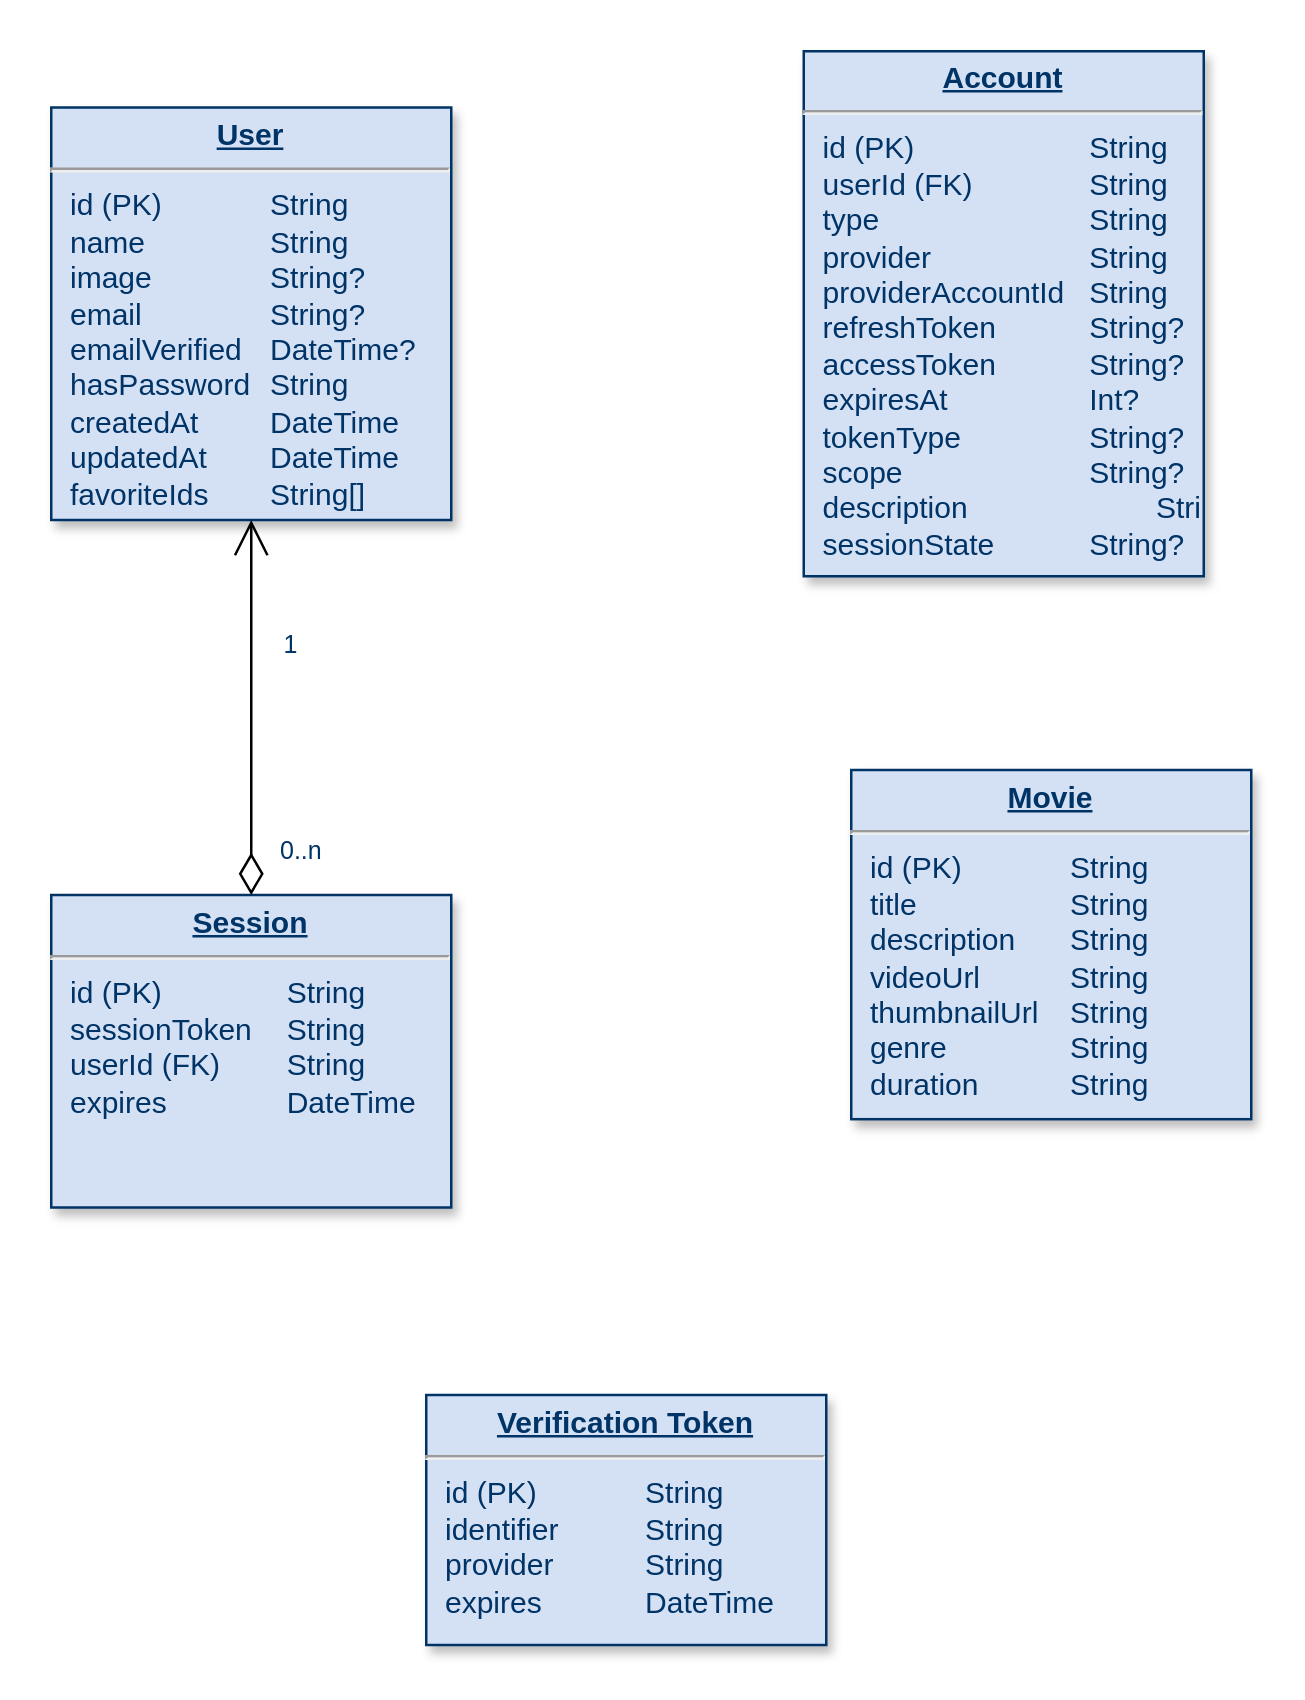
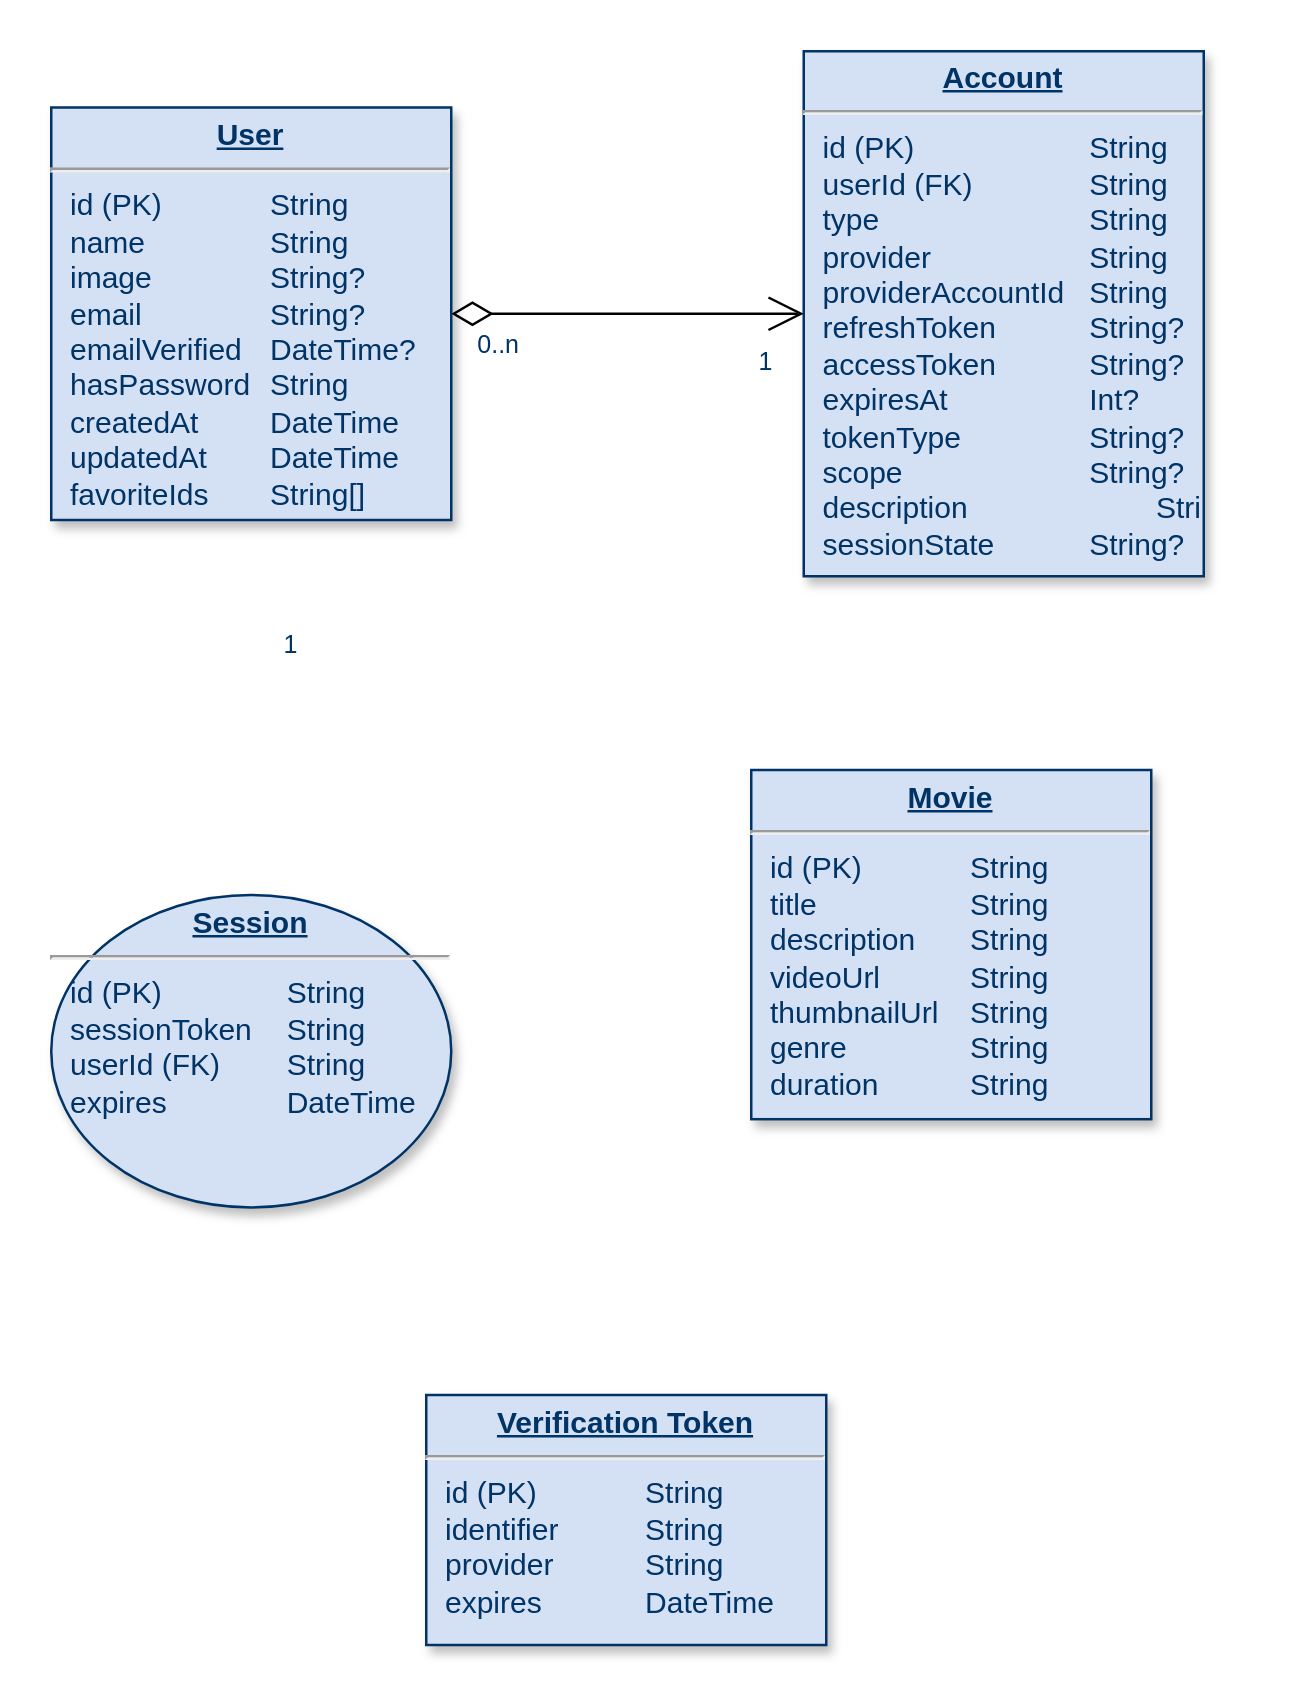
edge "User id (PK) String name String image String? email String? emailVerified DateTime? hasPassword String createdAt DateTime updatedAt DateTime favoriteIds String[]" -- "Account id (PK) String userId (FK) String type String provider String providerAccountId String refreshToken String? accessToken String? expiresAt Int? tokenType String? scope String? description String? sessionState String?": added, labels "0..n", "1"
edge "User id (PK) String name String image String? email String? emailVerified DateTime? hasPassword String createdAt DateTime updatedAt DateTime favoriteIds String[]" -- "Session id (PK) String sessionToken String userId (FK) String expires DateTime": removed, label "0..n"
node "Movie id (PK) String title String description String videoUrl String thumbnailUrl String genre String duration String": moved (1051, 945) -> (951, 945)
node "Session id (PK) String sessionToken String userId (FK) String expires DateTime": shape rectangle -> ellipse
